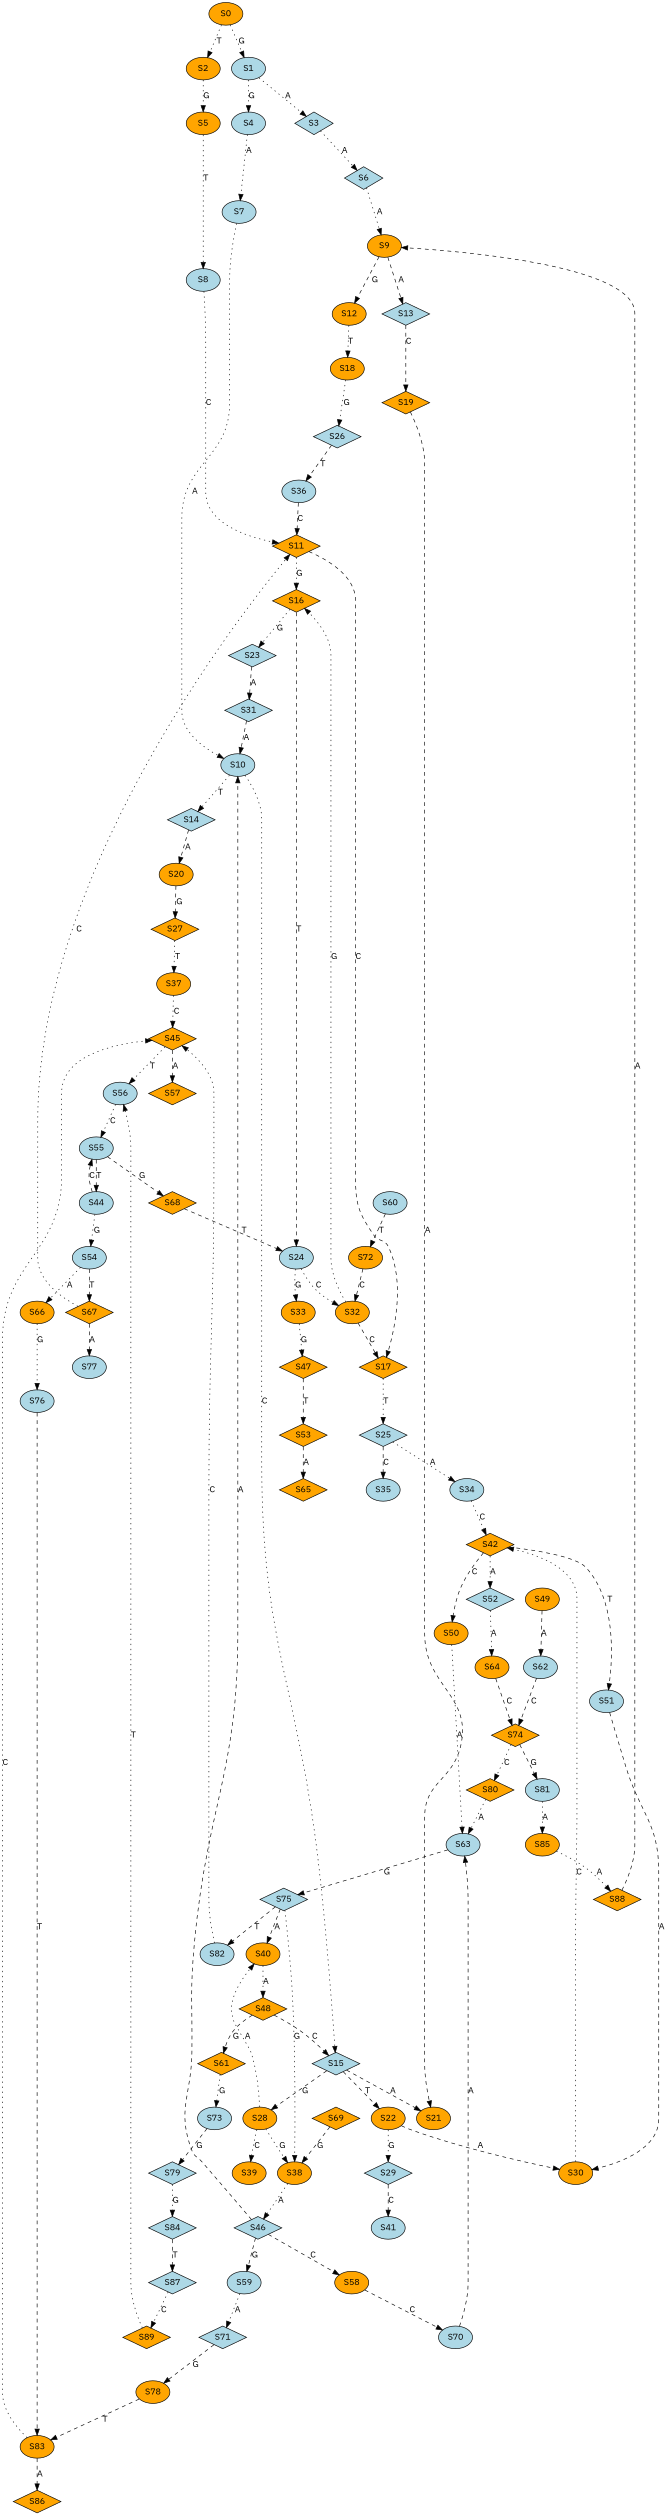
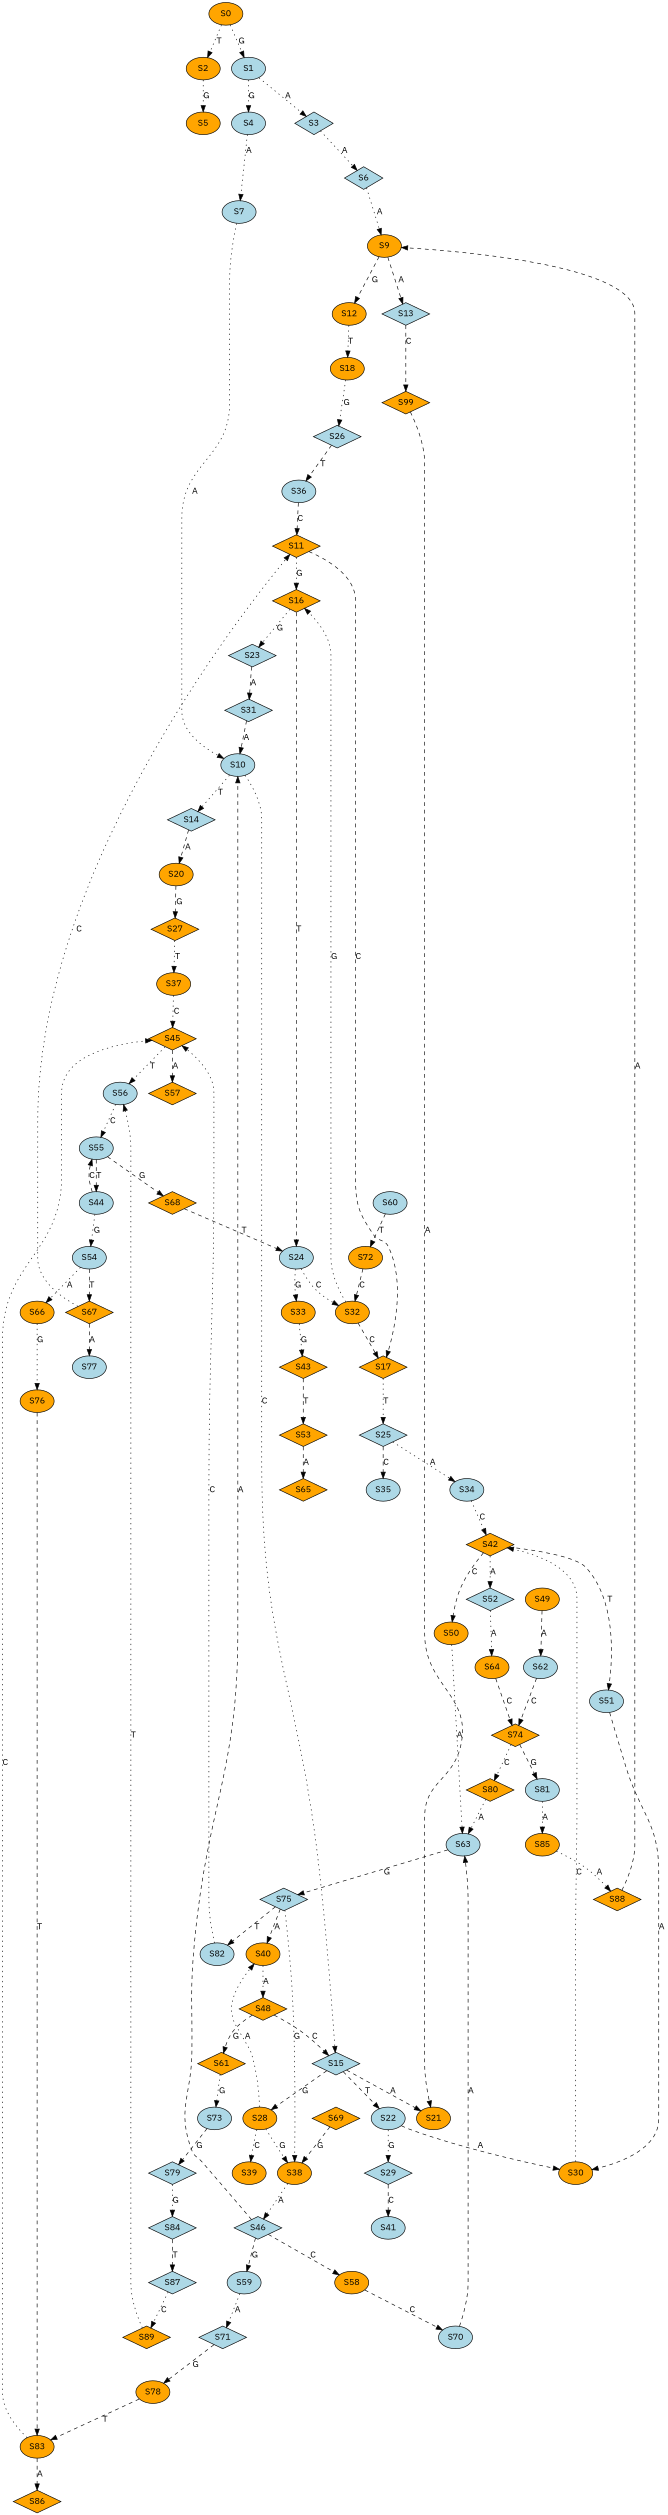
node "S8": removed
node "S19": label "S19" -> "S99"
node "S47": label "S47" -> "S43"
node "S76": fillcolor lightblue -> orange
node "S22": fillcolor orange -> lightblue
